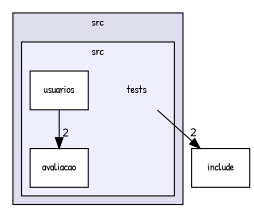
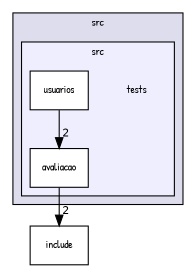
edge "tests" -> "include": now "avaliacao" -> "include"
